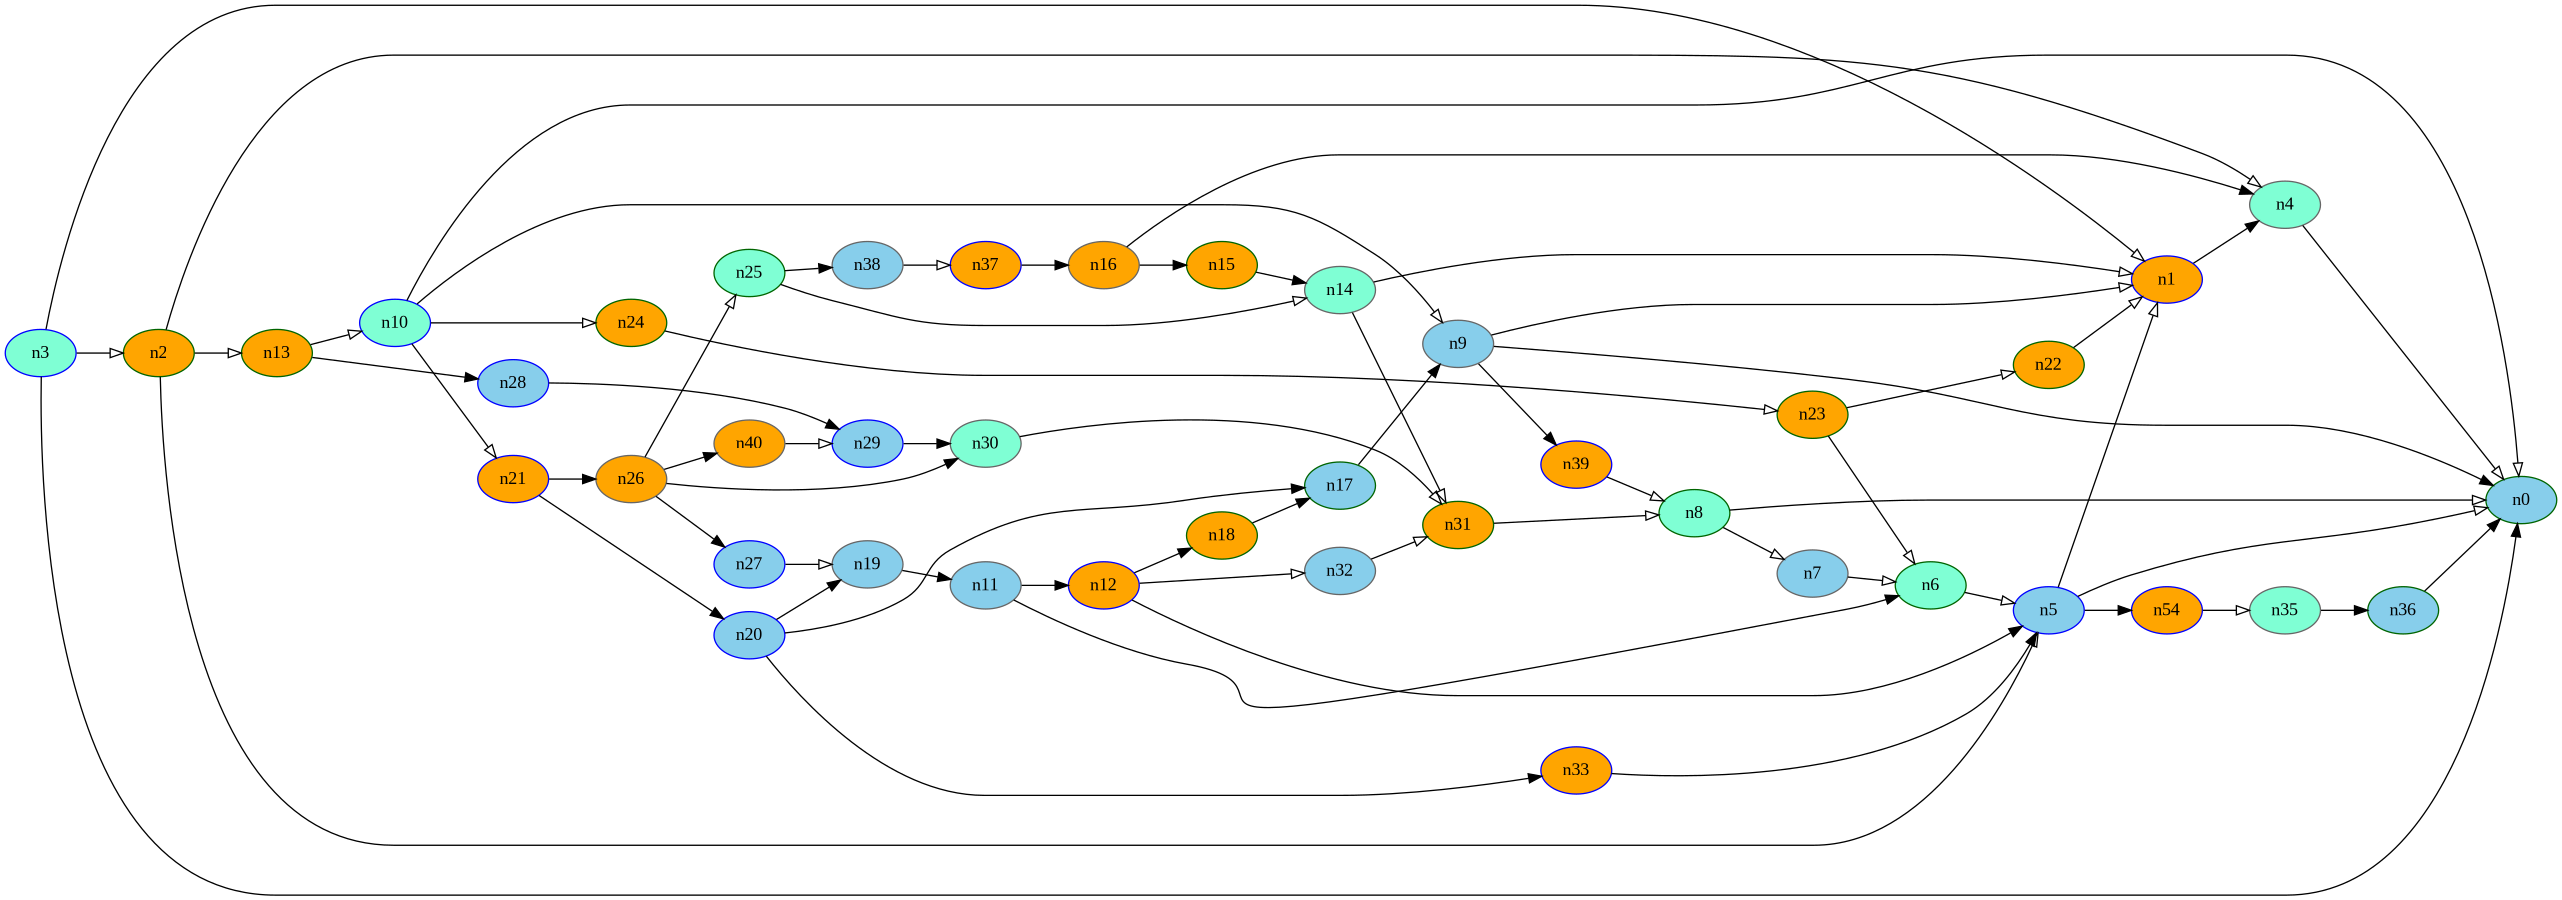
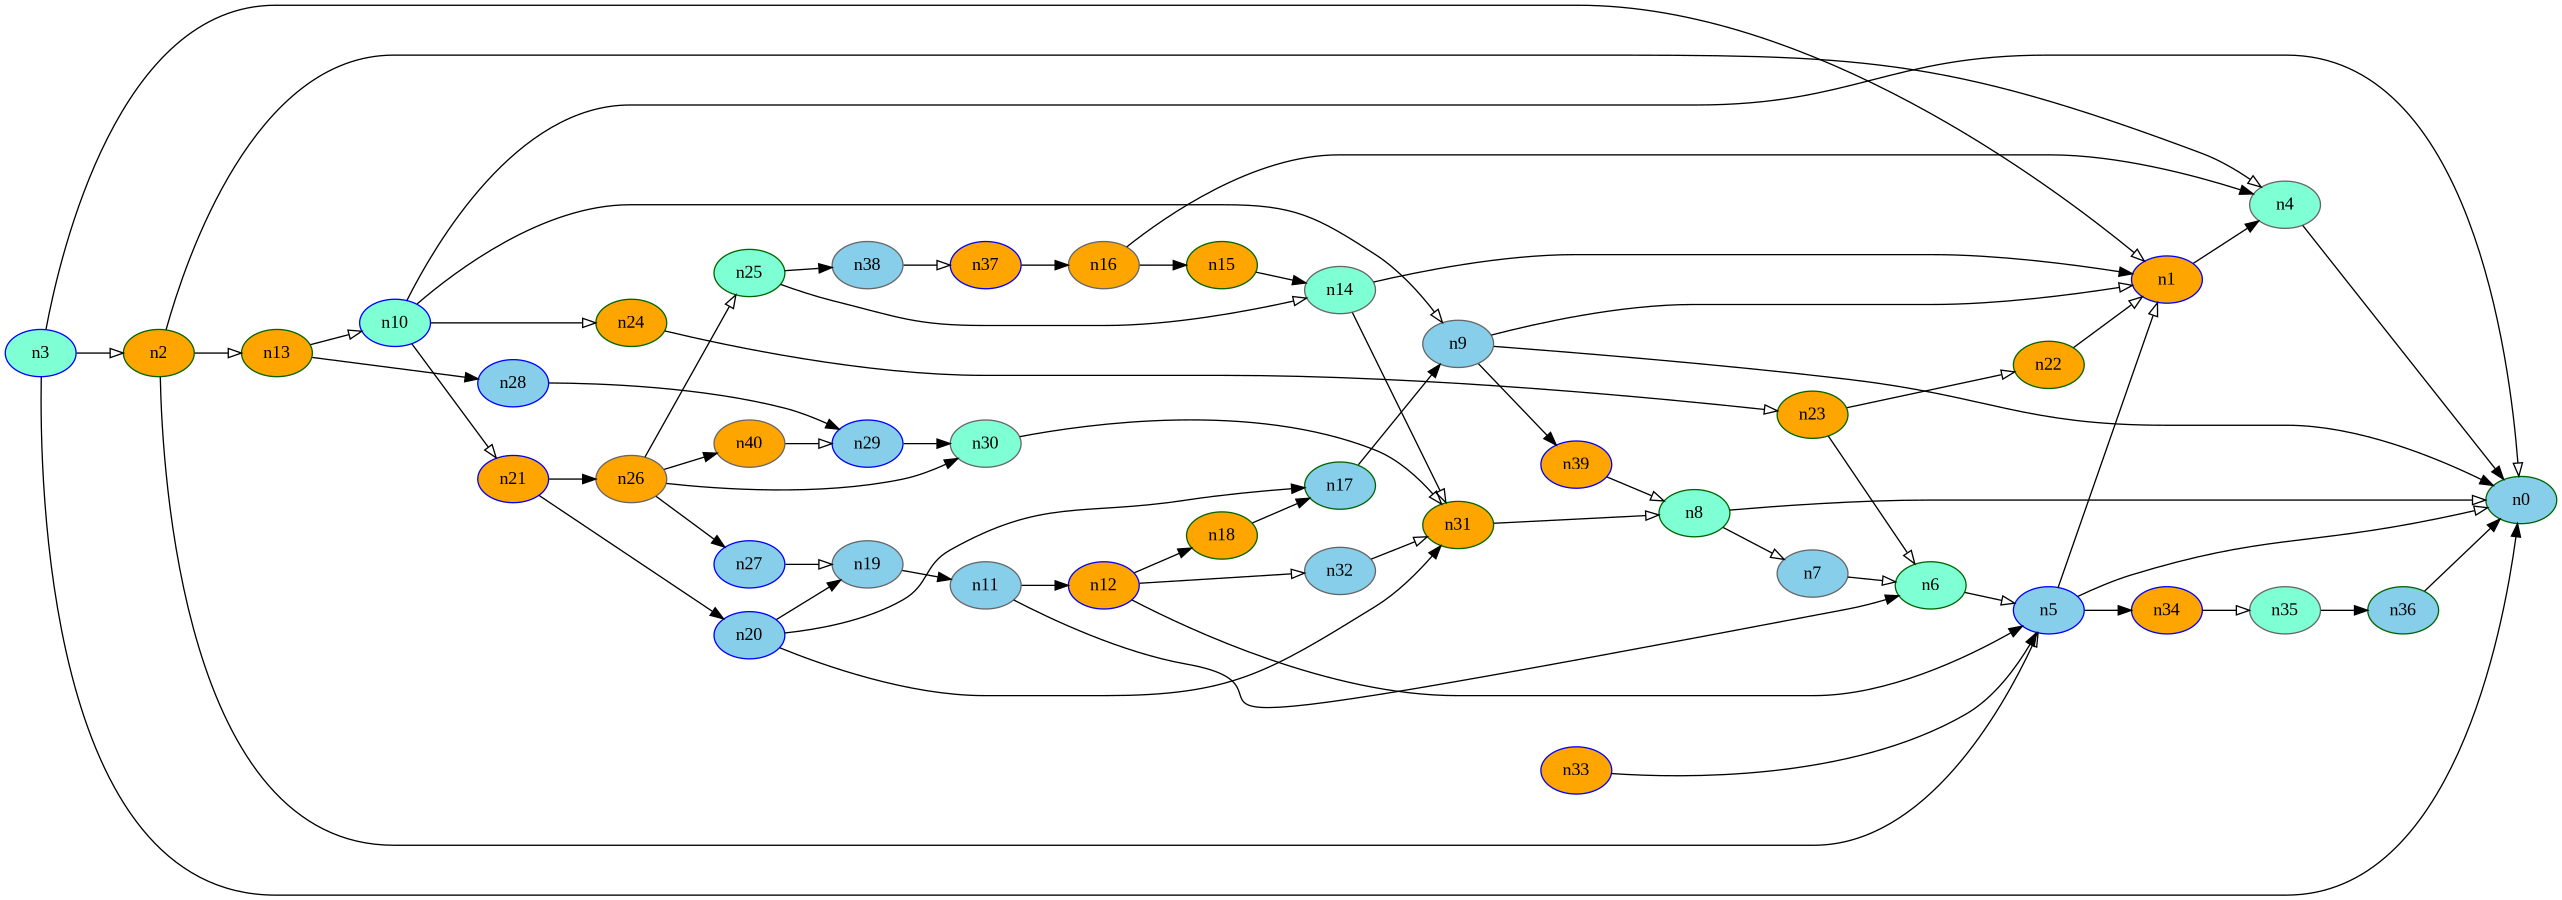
edge "n14" -> "n1": arrowhead onormal -> normal
edge "n4" -> "n0": arrowhead onormal -> normal
node "n54": label "n54" -> "n34"
edge "n20" -> "n33": now "n20" -> "n31"
